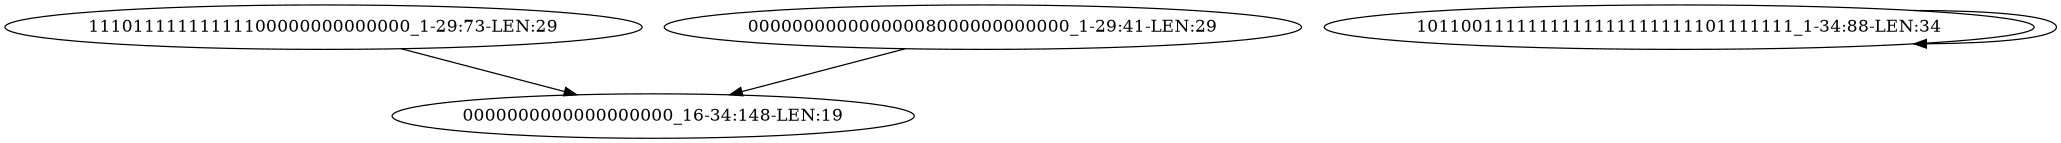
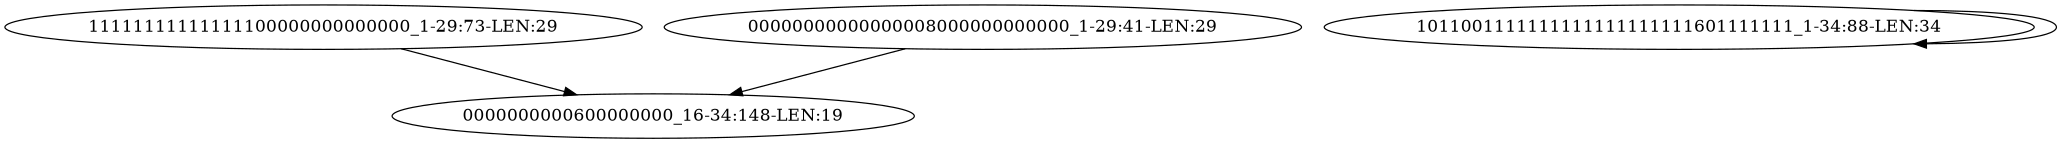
node "11101111111111100000000000000_1-29:73-LEN:29": label "11101111111111100000000000000_1-29:73-LEN:29" -> "11111111111111100000000000000_1-29:73-LEN:29"
node "1011001111111111111111111101111111_1-34:88-LEN:34": label "1011001111111111111111111101111111_1-34:88-LEN:34" -> "1011001111111111111111111601111111_1-34:88-LEN:34"
node "0000000000000000000_16-34:148-LEN:19": label "0000000000000000000_16-34:148-LEN:19" -> "0000000000600000000_16-34:148-LEN:19"
